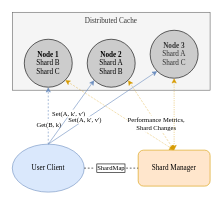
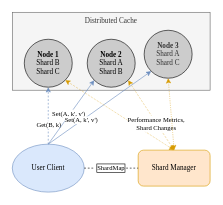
node "Node 3 Shard A Shard C": moved (174, 54) -> (168, 54)
